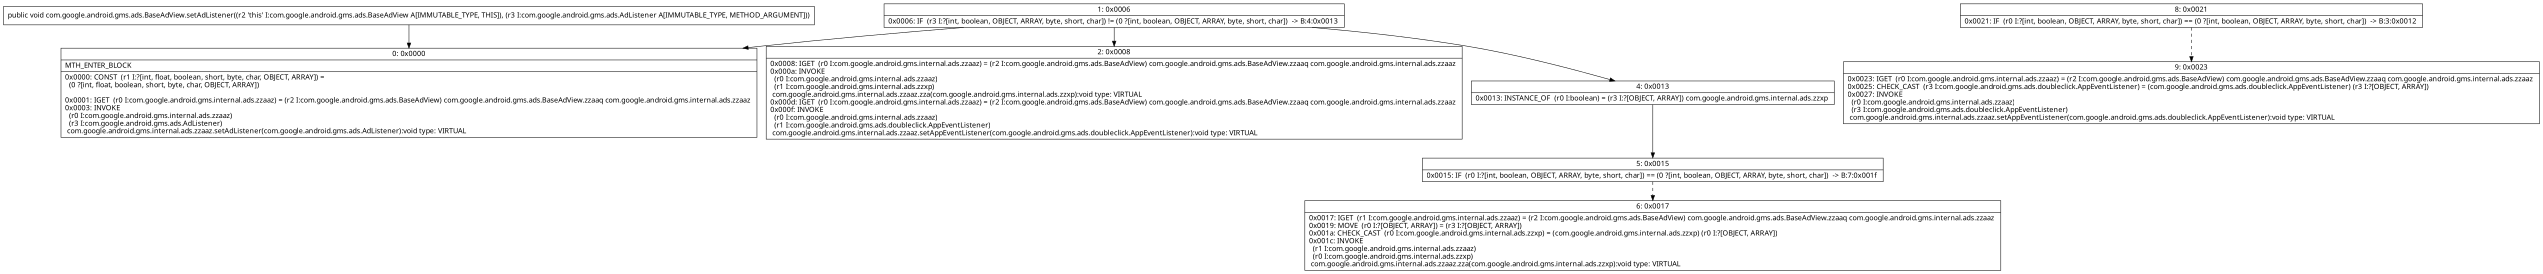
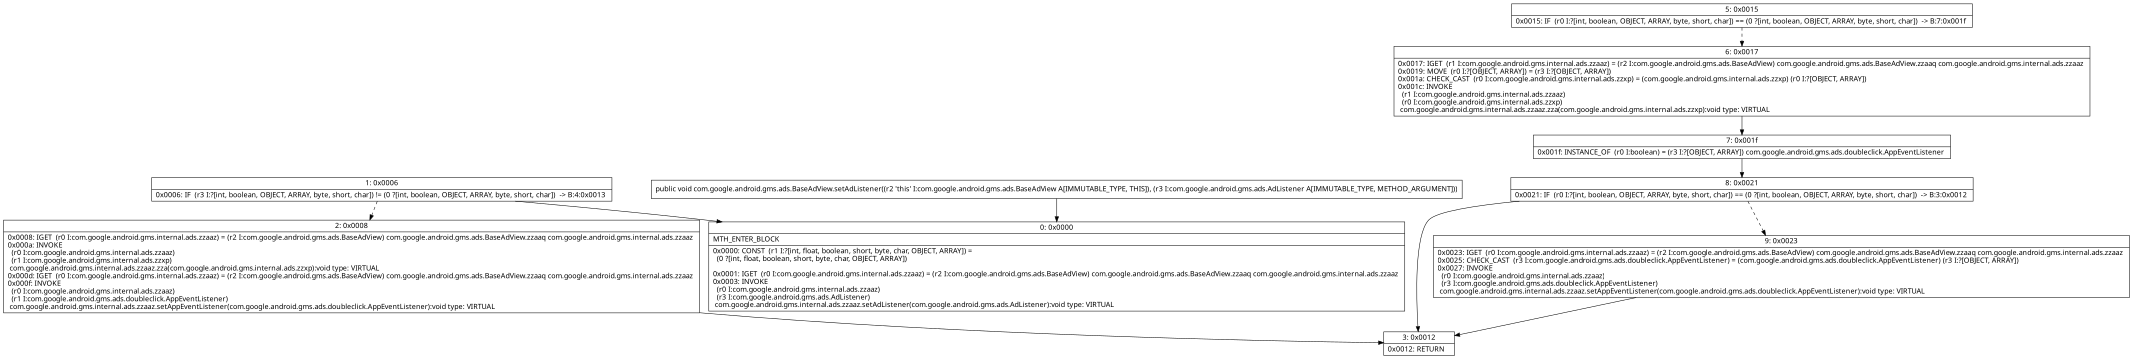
edge "1: 0x0006" -> "2: 0x0008": style solid -> dashed
node "4: 0x0013": removed
node "7: 0x001f": added
node "3: 0x0012": added
